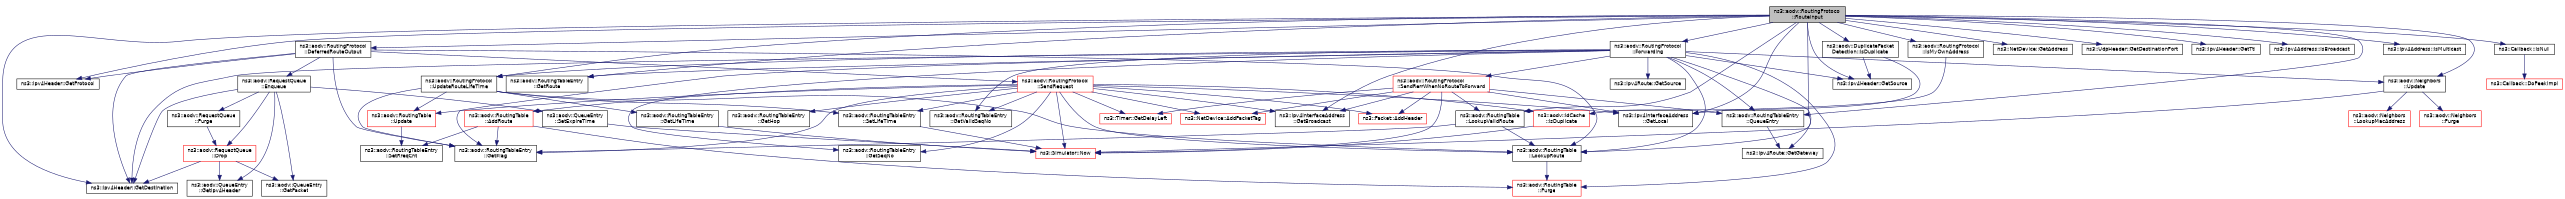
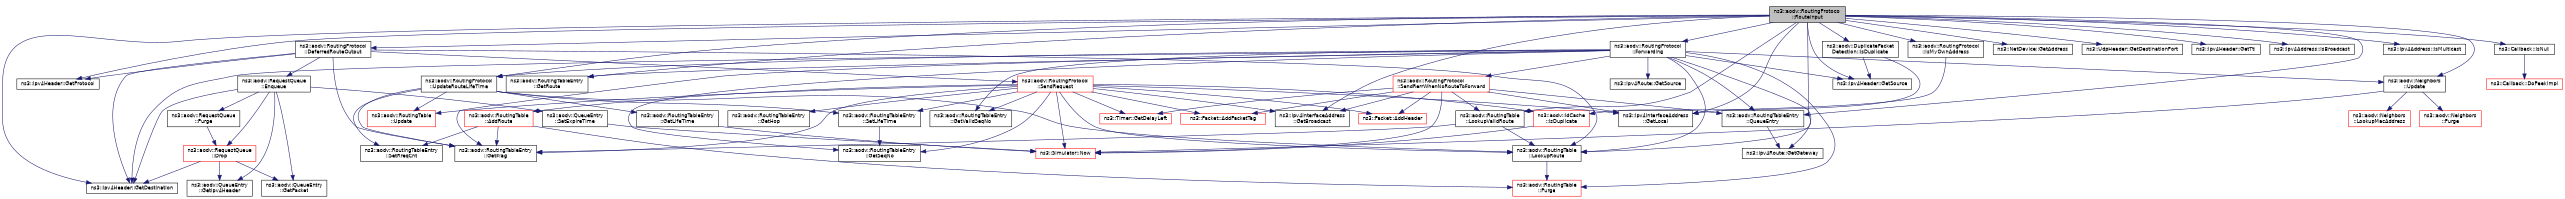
node "ns3::NetDevice::AddPacketTag": label "ns3::NetDevice::AddPacketTag" -> "ns3::Packet::AddPacketTag"
edge "ns3::aodv::RoutingTable ::Update" -> "ns3::aodv::RoutingTableEntry ::SetRreqCnt": now "ns3::aodv::RoutingProtocol ::UpdateRouteLifeTime" -> "ns3::aodv::RoutingTableEntry ::SetRreqCnt"
edge "ns3::aodv::RoutingTableEntry ::SetLifeTime" -> "ns3::Simulator::Now": now "ns3::aodv::RoutingTableEntry ::SetLifeTime" -> "ns3::aodv::RoutingTableEntry ::GetSeqNo"
